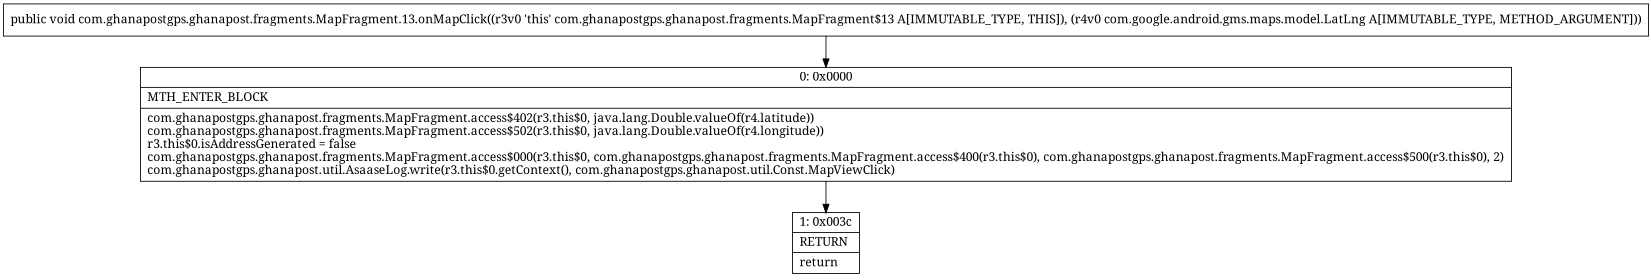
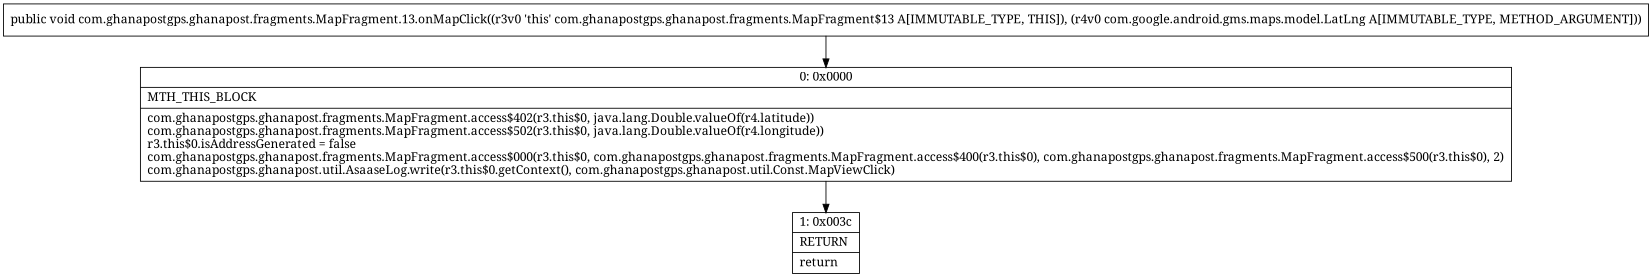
node "0: 0x0000": text "MTH_ENTER_BLOCK" -> "MTH_THIS_BLOCK"
